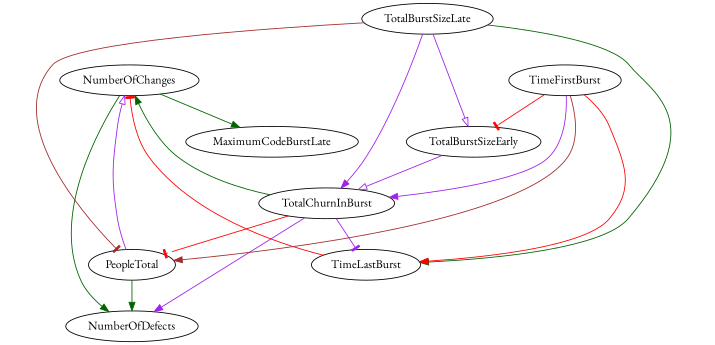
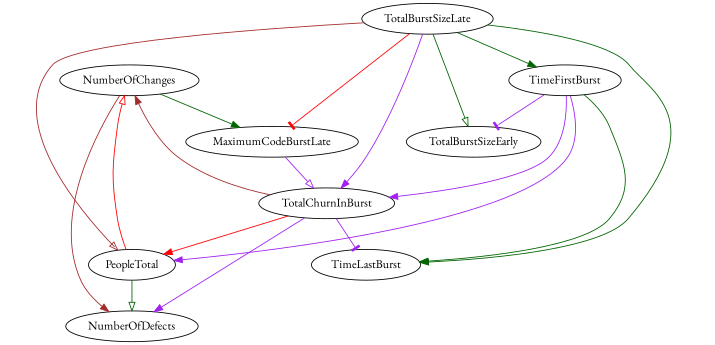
edge "TotalBurstSizeLate" -> "PeopleTotal": arrowhead tee -> onormal
edge "TotalBurstSizeLate" -> "TimeFirstBurst": added
edge "TotalBurstSizeLate" -> "TotalBurstSizeEarly": color purple -> darkgreen
edge "TotalBurstSizeLate" -> "MaximumCodeBurstLate": added
edge "TimeFirstBurst" -> "TotalBurstSizeEarly": color red -> purple
edge "TotalChurnInBurst" -> "NumberOfChanges": color darkgreen -> brown
edge "TotalBurstSizeEarly" -> "TotalChurnInBurst": now "MaximumCodeBurstLate" -> "TotalChurnInBurst"
edge "PeopleTotal" -> "NumberOfChanges": color purple -> red
edge "NumberOfChanges" -> "NumberOfDefects": color darkgreen -> brown
edge "TimeLastBurst" -> "NumberOfChanges": removed
edge "TimeFirstBurst" -> "PeopleTotal": color brown -> purple
edge "TimeFirstBurst" -> "TimeLastBurst": color red -> darkgreen
edge "TotalChurnInBurst" -> "PeopleTotal": arrowhead tee -> normal
edge "PeopleTotal" -> "NumberOfDefects": arrowhead normal -> onormal
